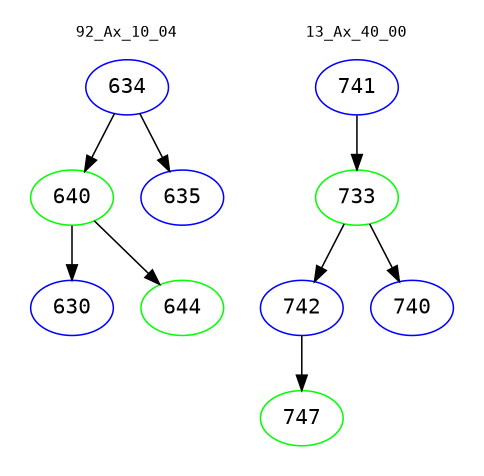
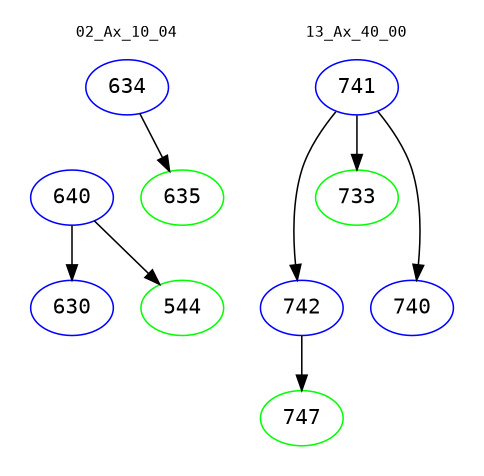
cluster "92_Ax_10_04": label "92_Ax_10_04" -> "02_Ax_10_04"
edge "634" -> "640": removed
node "640": color green -> blue
node "635": color blue -> green
edge "733" -> "742": now "741" -> "742"
edge "733" -> "740": now "741" -> "740"
node "644": label "644" -> "544"
